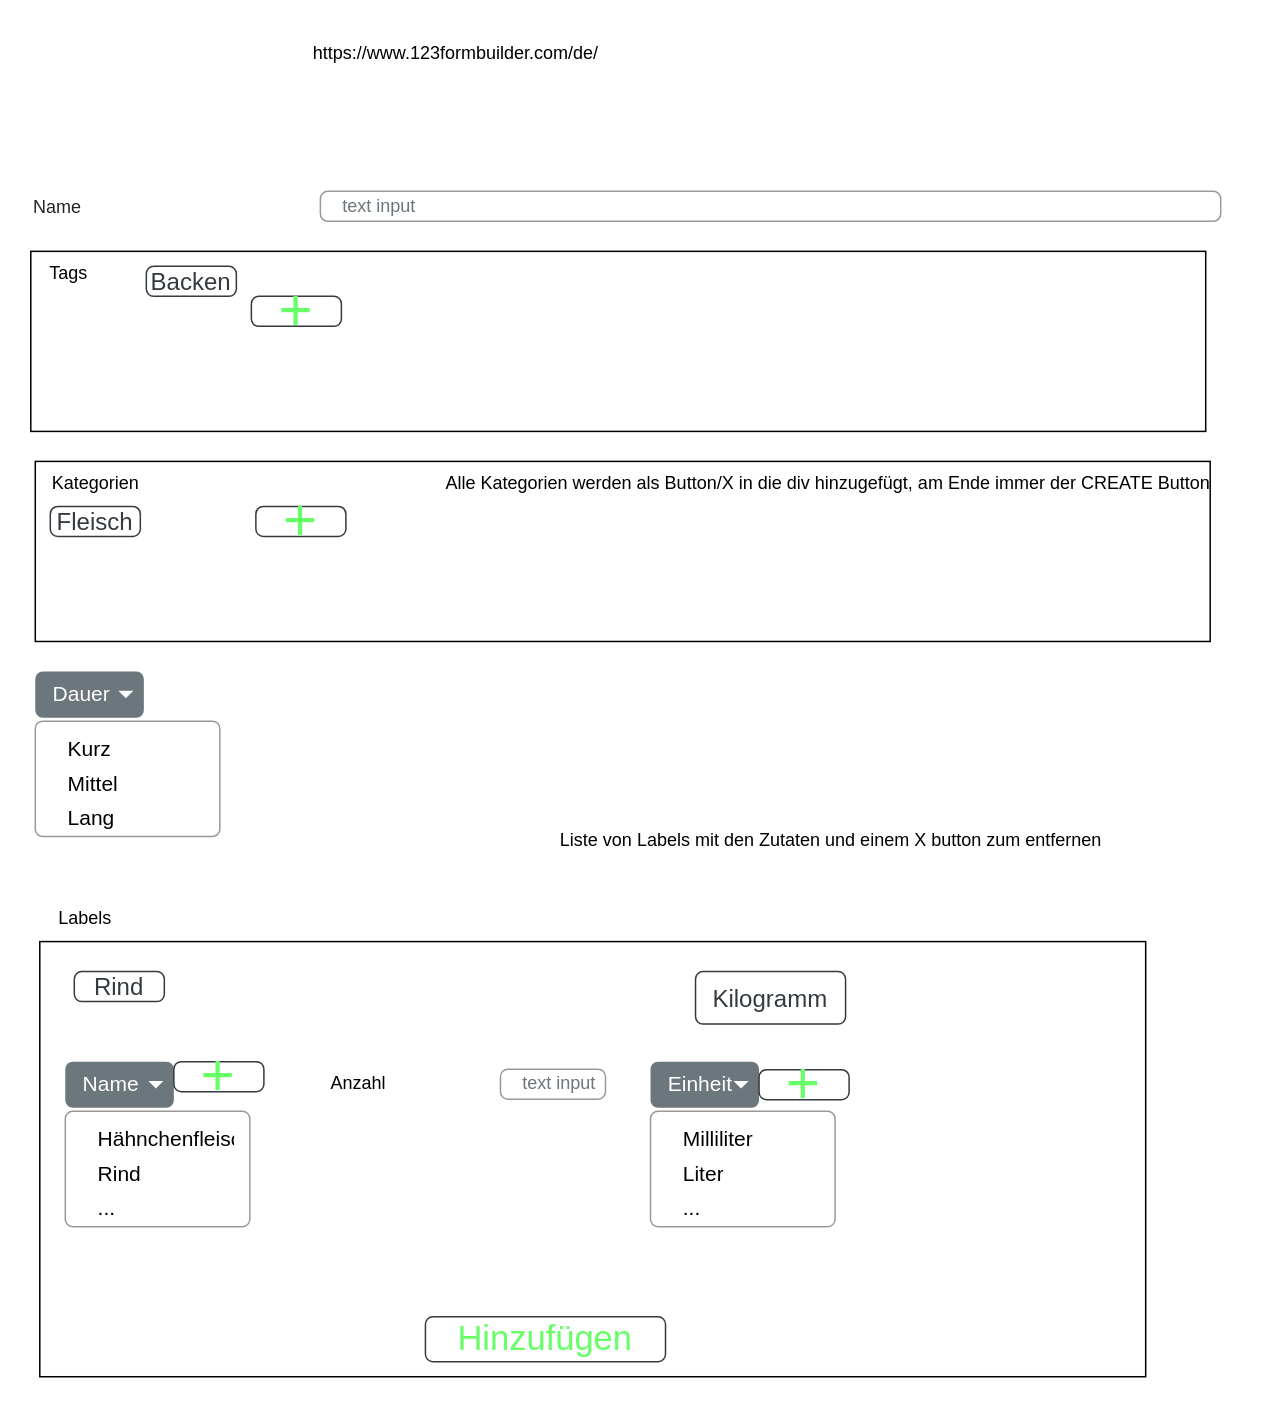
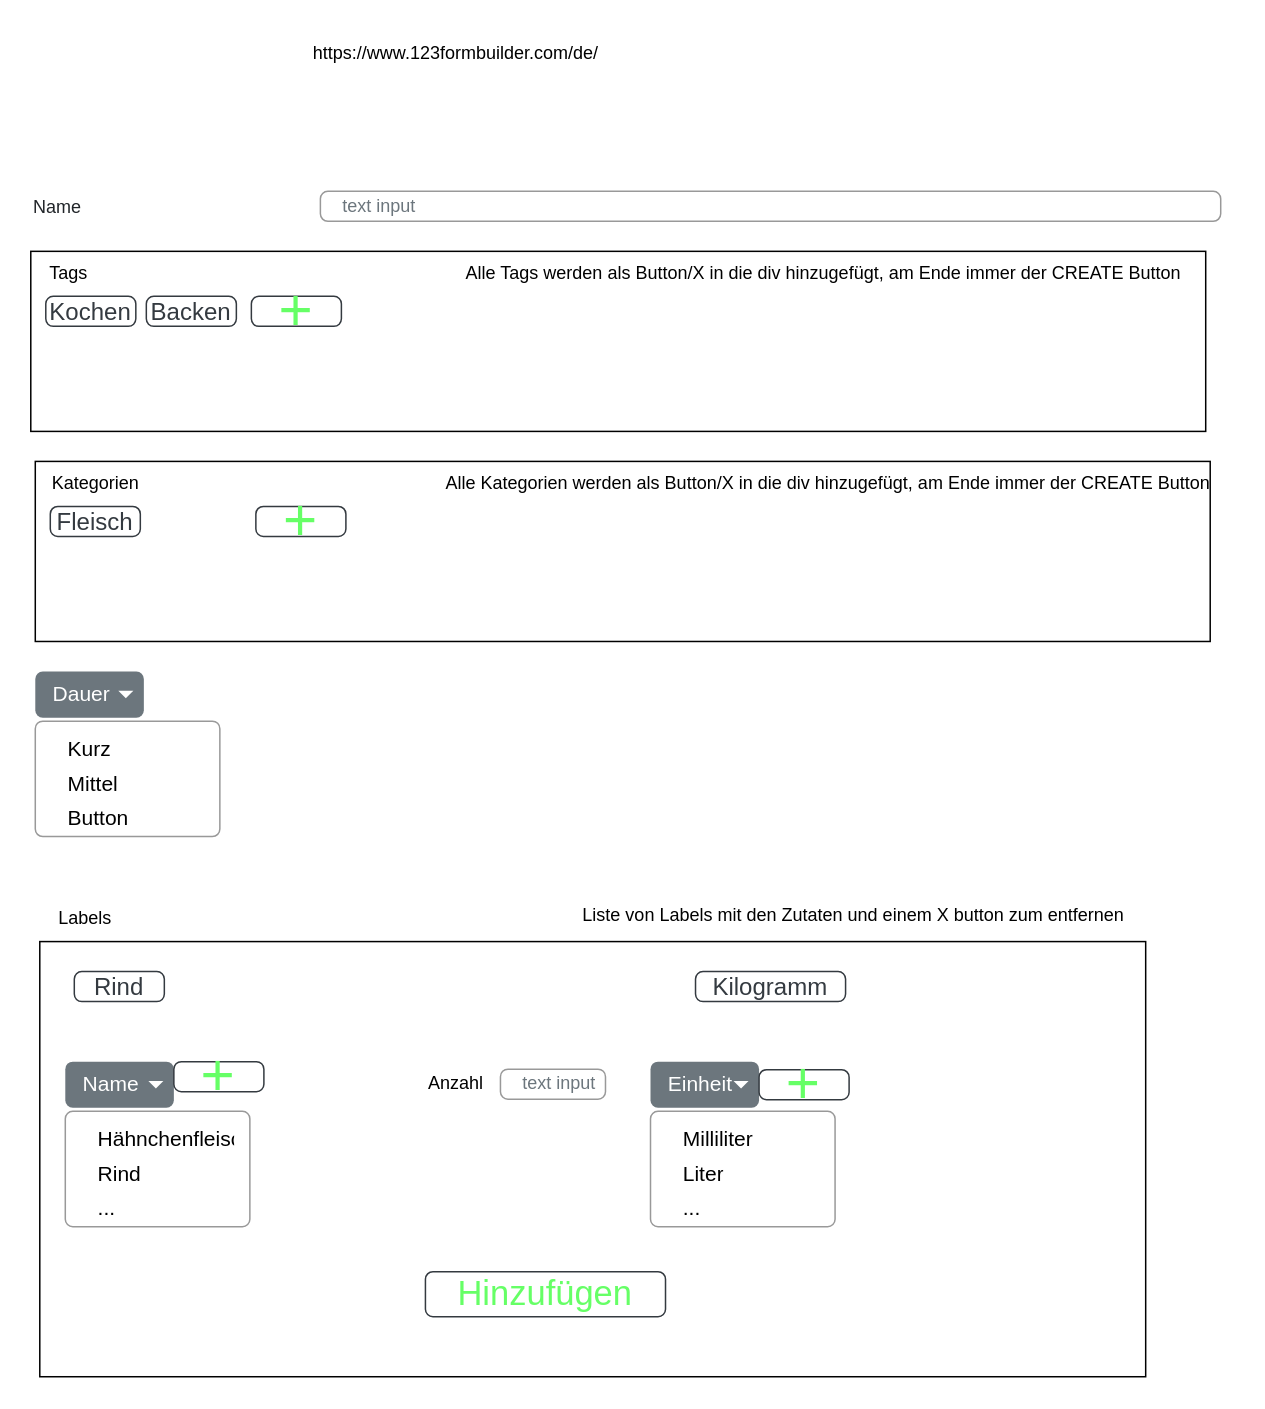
node "Alle Tags werden als Button/X in die div hinzugefügt, am Ende immer der CREATE Button": added
node "Backen": moved (191, 281) -> (191, 311)
node "Kochen": added
node "Lang": label "Lang" -> "Button"
node "Liste von Labels mit den Zutaten und einem X button zum entfernen": moved (830, 841) -> (853, 916)
node "Kilogramm": size 150x53 -> 150x30
node "Anzahl": moved (358, 1084) -> (455, 1084)
node "Hinzufügen": moved (545, 1339) -> (545, 1294)
